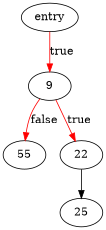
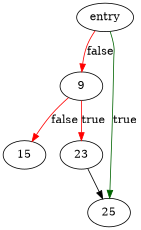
edge "entry" -> "9": label "true" -> "false"
edge "entry" -> "25": added, label "true"
node "55": label "55" -> "15"
node "22": label "22" -> "23"
